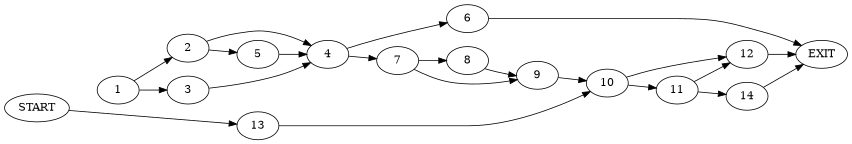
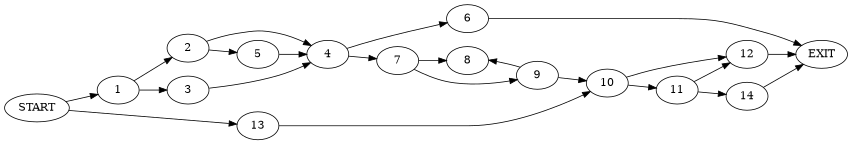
edge "8" -> "9": reversed
edge "START" -> "1": added
